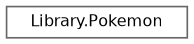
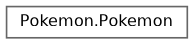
node "Library.Pokemon": label "Library.Pokemon" -> "Pokemon.Pokemon"
